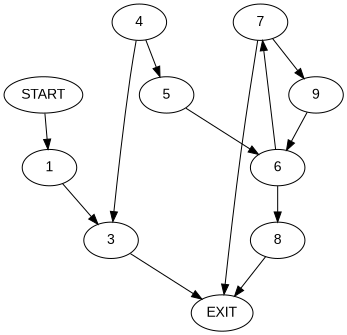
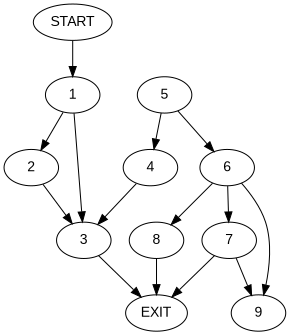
edge "4" -> "5": reversed
edge "9" -> "6": reversed
node "2": added
